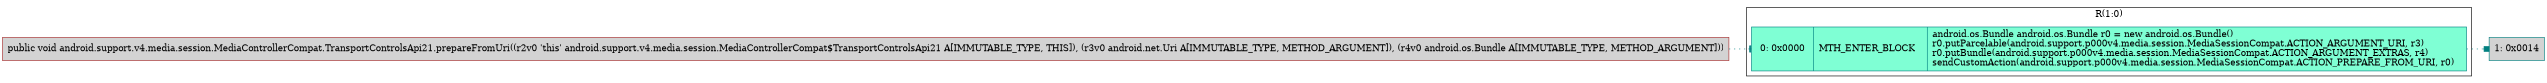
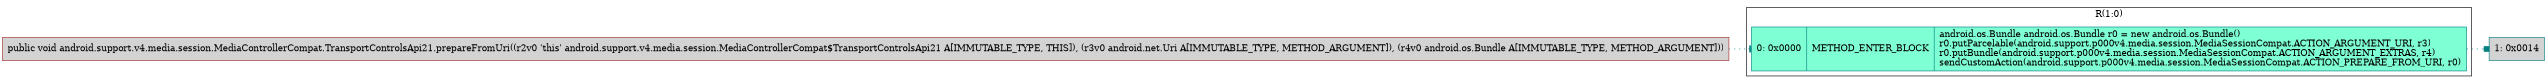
node "0: 0x0000": text "MTH_ENTER_BLOCK" -> "METHOD_ENTER_BLOCK"
